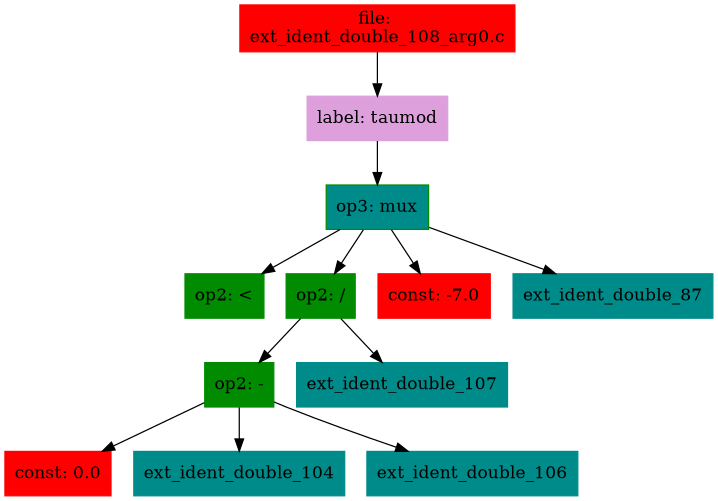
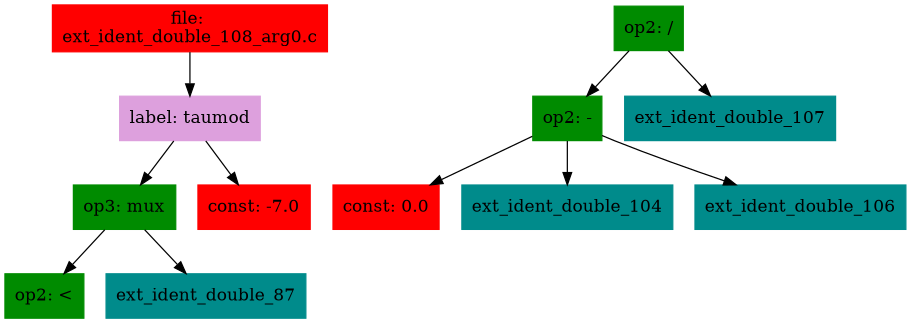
node "op3: mux": fillcolor cyan4 -> green4
edge "op3: mux" -> "op2: /": removed
edge "op3: mux" -> "const: -7.0": now "label: taumod" -> "const: -7.0"
